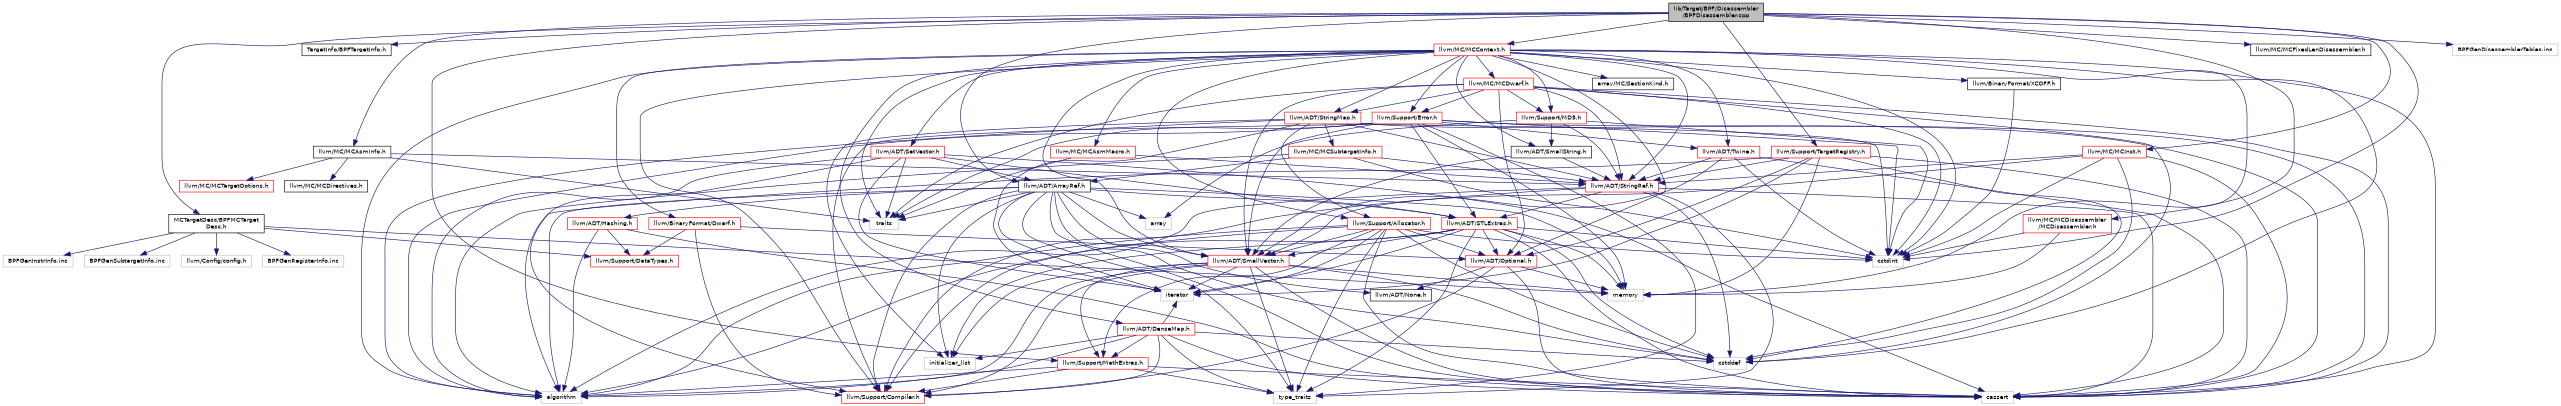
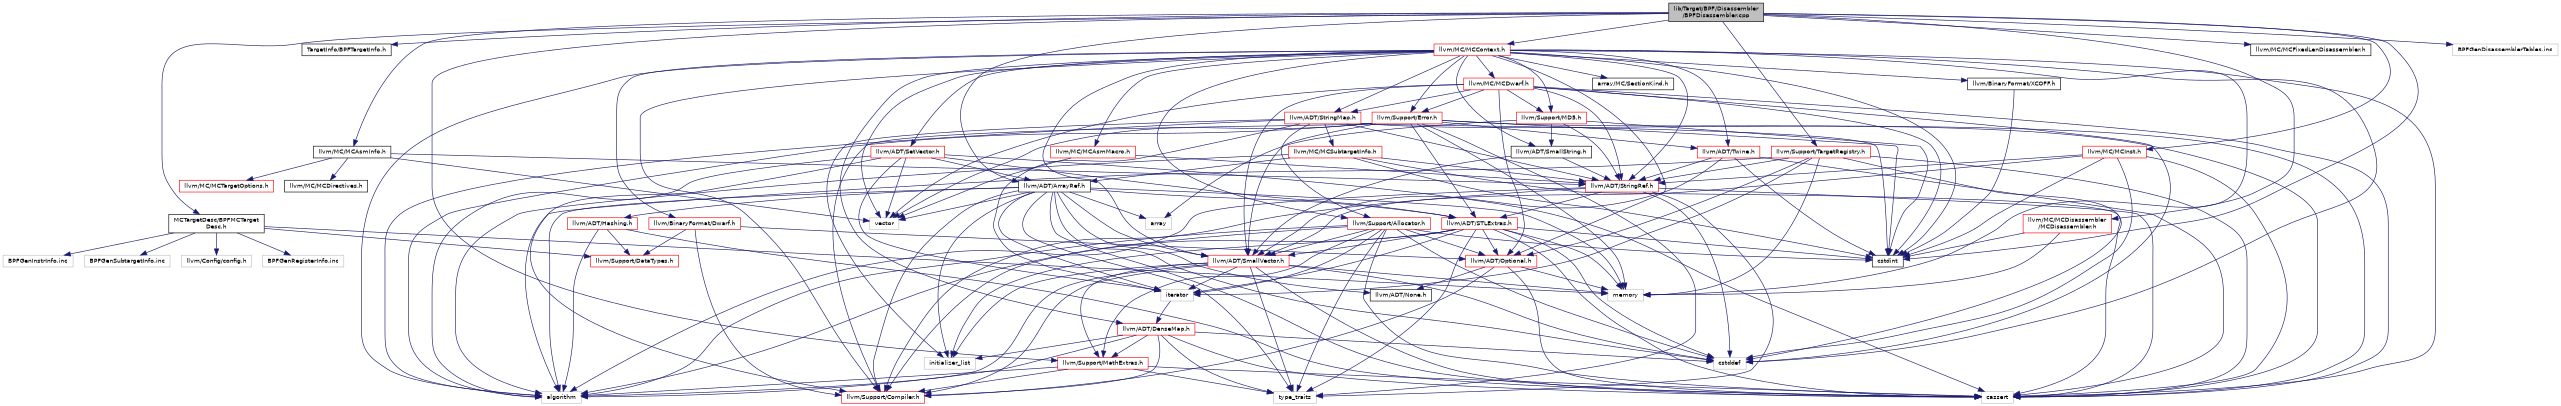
edge "llvm/MC/MCSubtargetInfo.h" -> "cassert": added
node "traits": label "traits" -> "vector"
node "cstdint": color grey75 -> black
edge "llvm/ADT/DenseMap.h" -> "iterator": reversed
